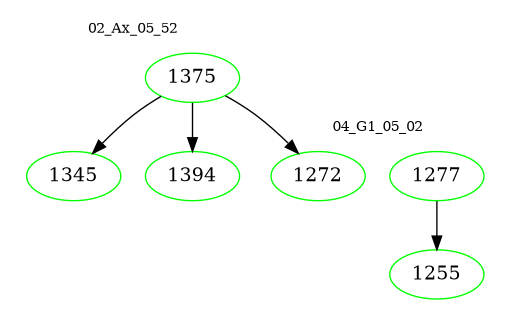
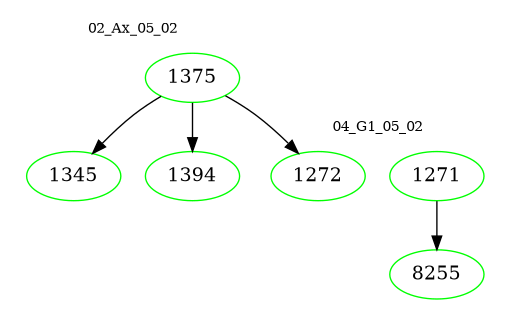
cluster "02_Ax_05_52": label "02_Ax_05_52" -> "02_Ax_05_02"
node "1277": label "1277" -> "1271"
node "1255": label "1255" -> "8255"
